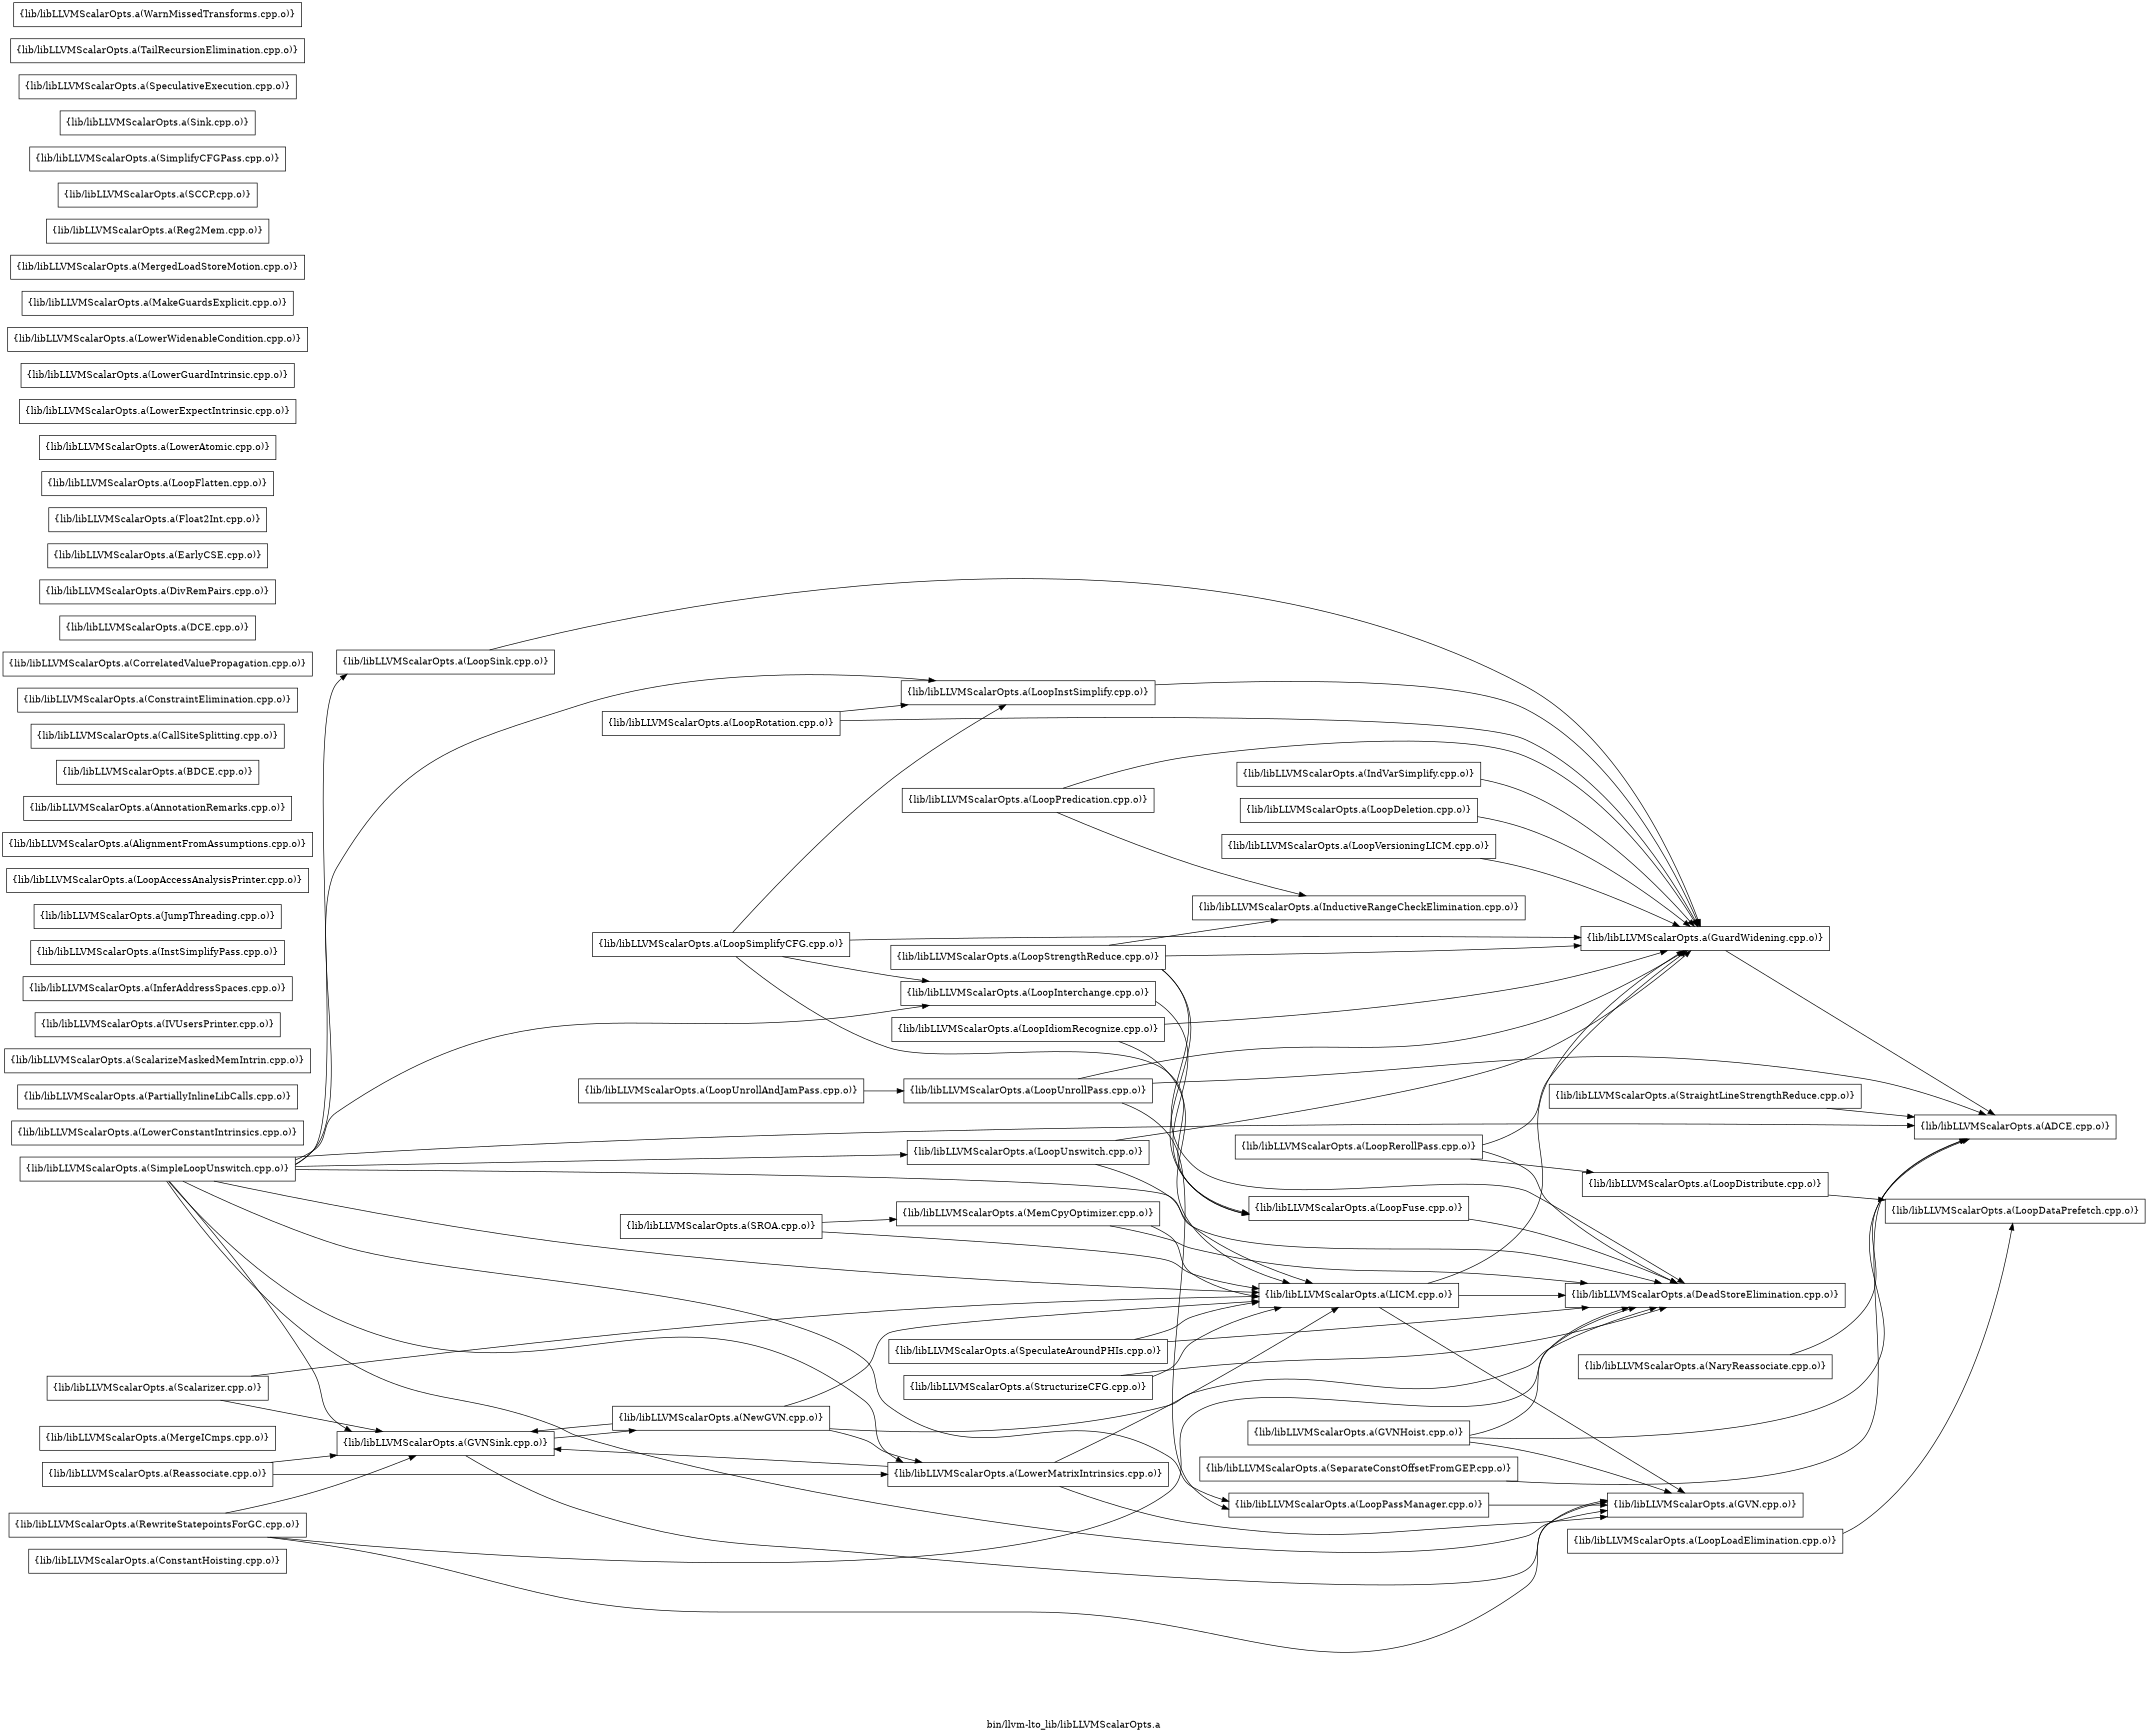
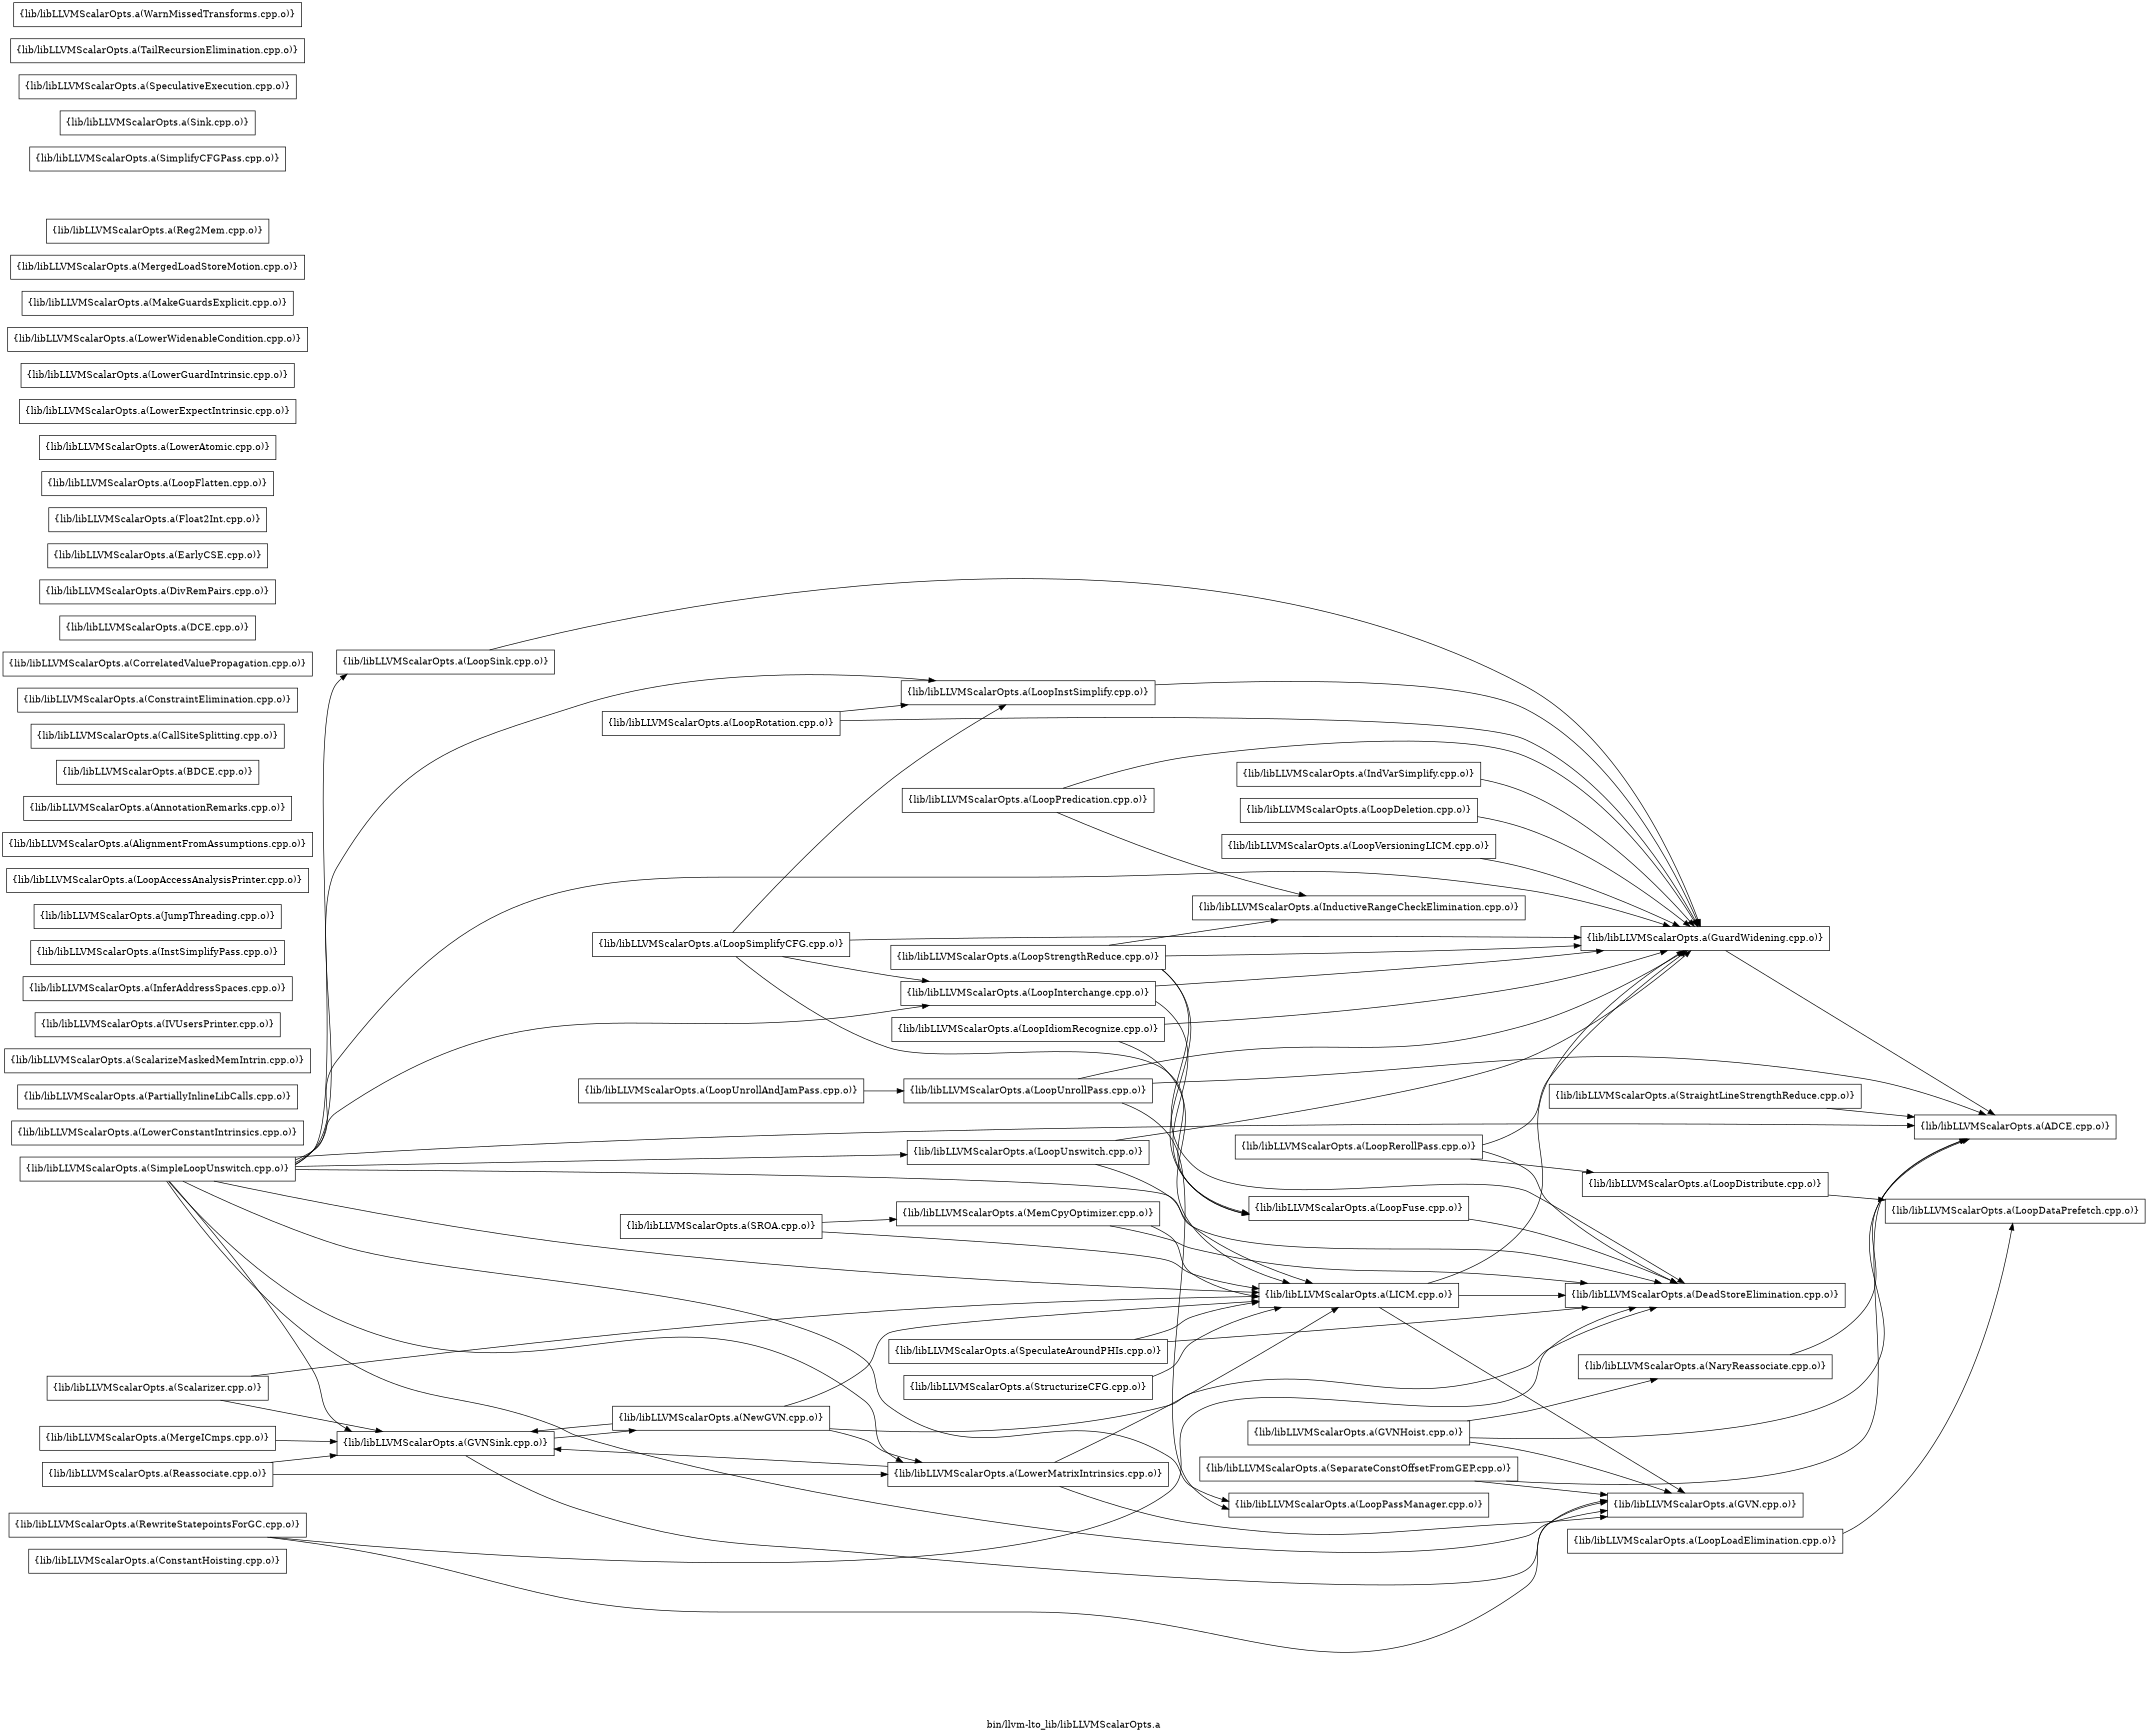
node "{lib/libLLVMScalarOpts.a(SCCP.cpp.o)}": removed
edge "{lib/libLLVMScalarOpts.a(SimpleLoopUnswitch.cpp.o)}" -> "{lib/libLLVMScalarOpts.a(GuardWidening.cpp.o)}": added
edge "{lib/libLLVMScalarOpts.a(LoopInterchange.cpp.o)}" -> "{lib/libLLVMScalarOpts.a(GuardWidening.cpp.o)}": added
edge "{lib/libLLVMScalarOpts.a(StructurizeCFG.cpp.o)}" -> "{lib/libLLVMScalarOpts.a(DeadStoreElimination.cpp.o)}": removed
edge "{lib/libLLVMScalarOpts.a(GVNHoist.cpp.o)}" -> "{lib/libLLVMScalarOpts.a(DeadStoreElimination.cpp.o)}": now "{lib/libLLVMScalarOpts.a(GVNHoist.cpp.o)}" -> "{lib/libLLVMScalarOpts.a(NaryReassociate.cpp.o)}"
edge "{lib/libLLVMScalarOpts.a(RewriteStatepointsForGC.cpp.o)}" -> "{lib/libLLVMScalarOpts.a(GVNSink.cpp.o)}": now "{lib/libLLVMScalarOpts.a(MergeICmps.cpp.o)}" -> "{lib/libLLVMScalarOpts.a(GVNSink.cpp.o)}"
edge "{lib/libLLVMScalarOpts.a(LoopPassManager.cpp.o)}" -> "{lib/libLLVMScalarOpts.a(GVN.cpp.o)}": now "{lib/libLLVMScalarOpts.a(SeparateConstOffsetFromGEP.cpp.o)}" -> "{lib/libLLVMScalarOpts.a(GVN.cpp.o)}"
